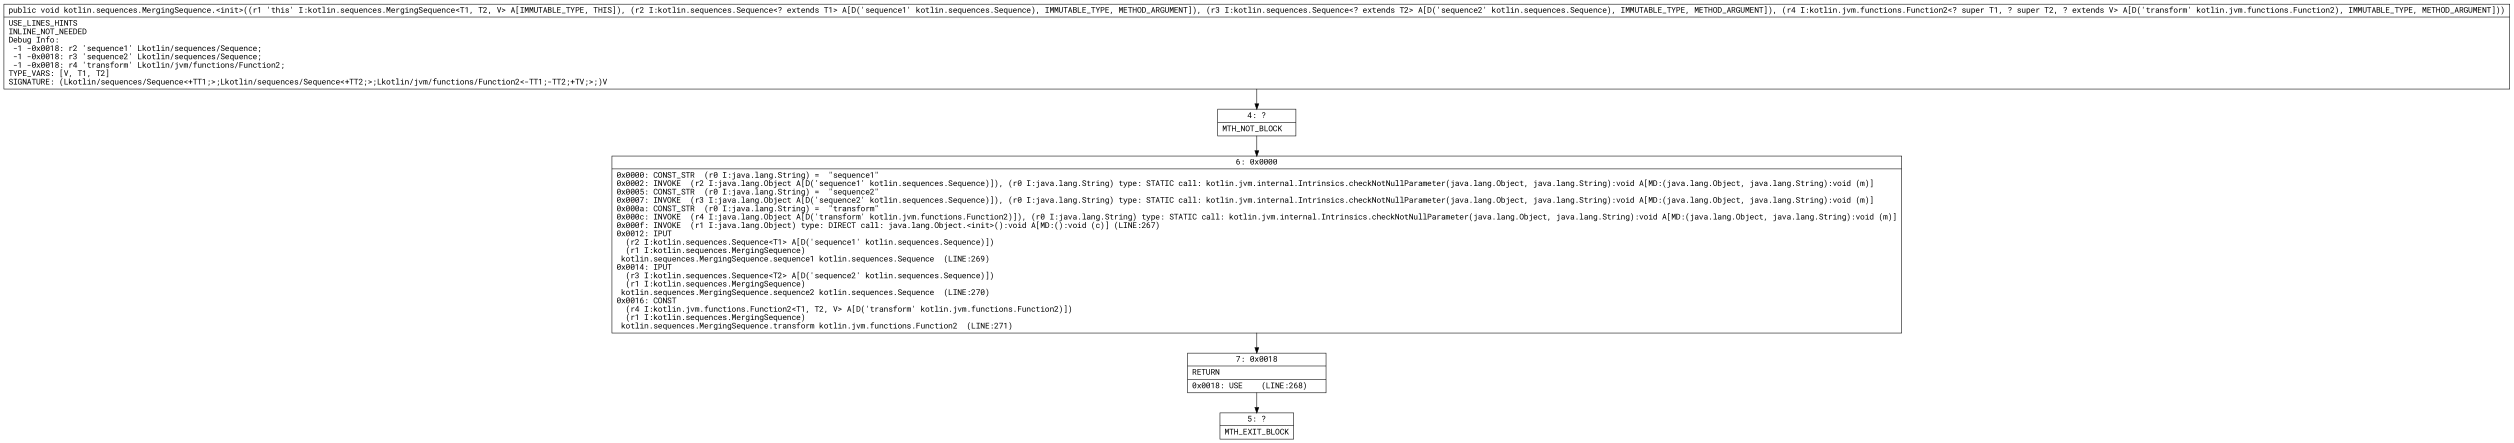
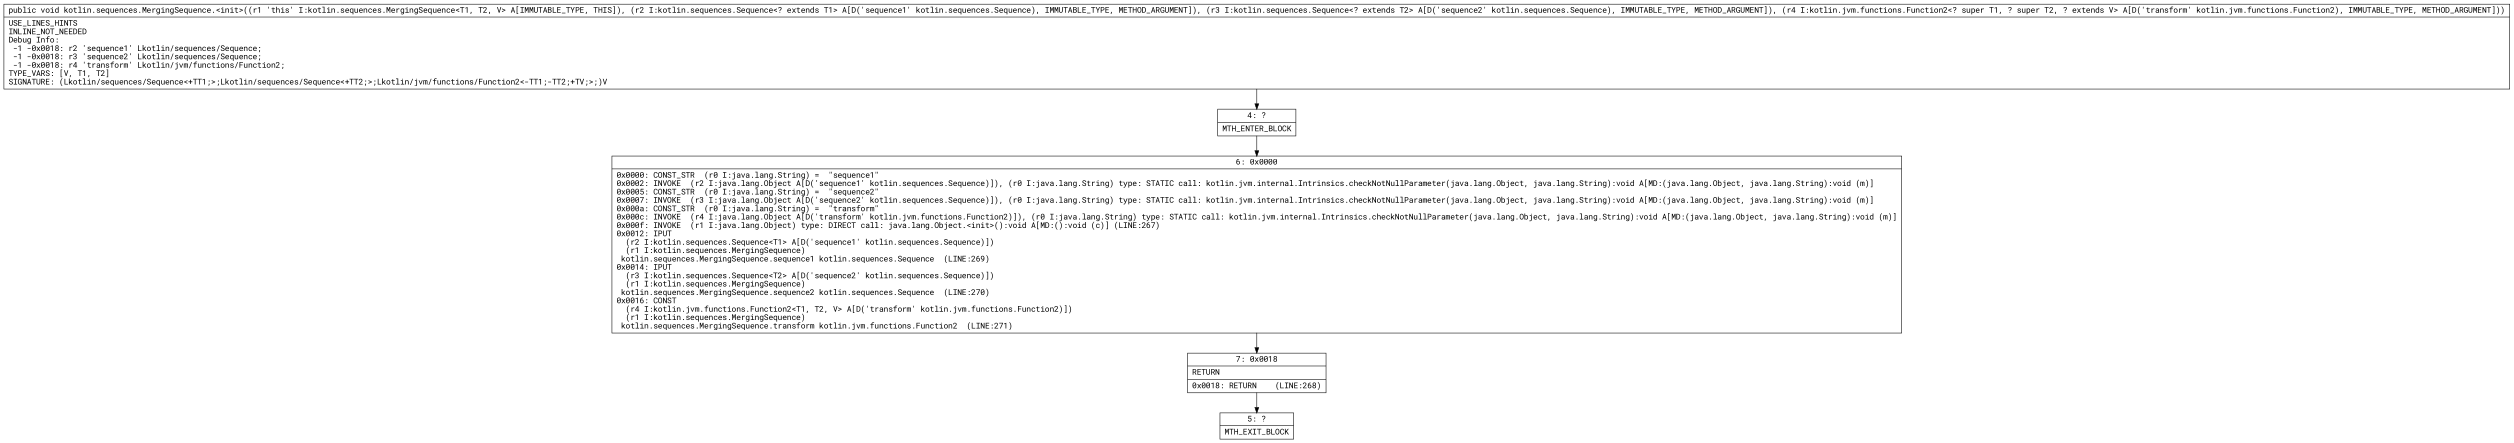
node "4: ?": text "MTH_NOT_BLOCK" -> "MTH_ENTER_BLOCK"
node "7: 0x0018": text "0x0018: USE    (LINE:268)" -> "0x0018: RETURN    (LINE:268)"
